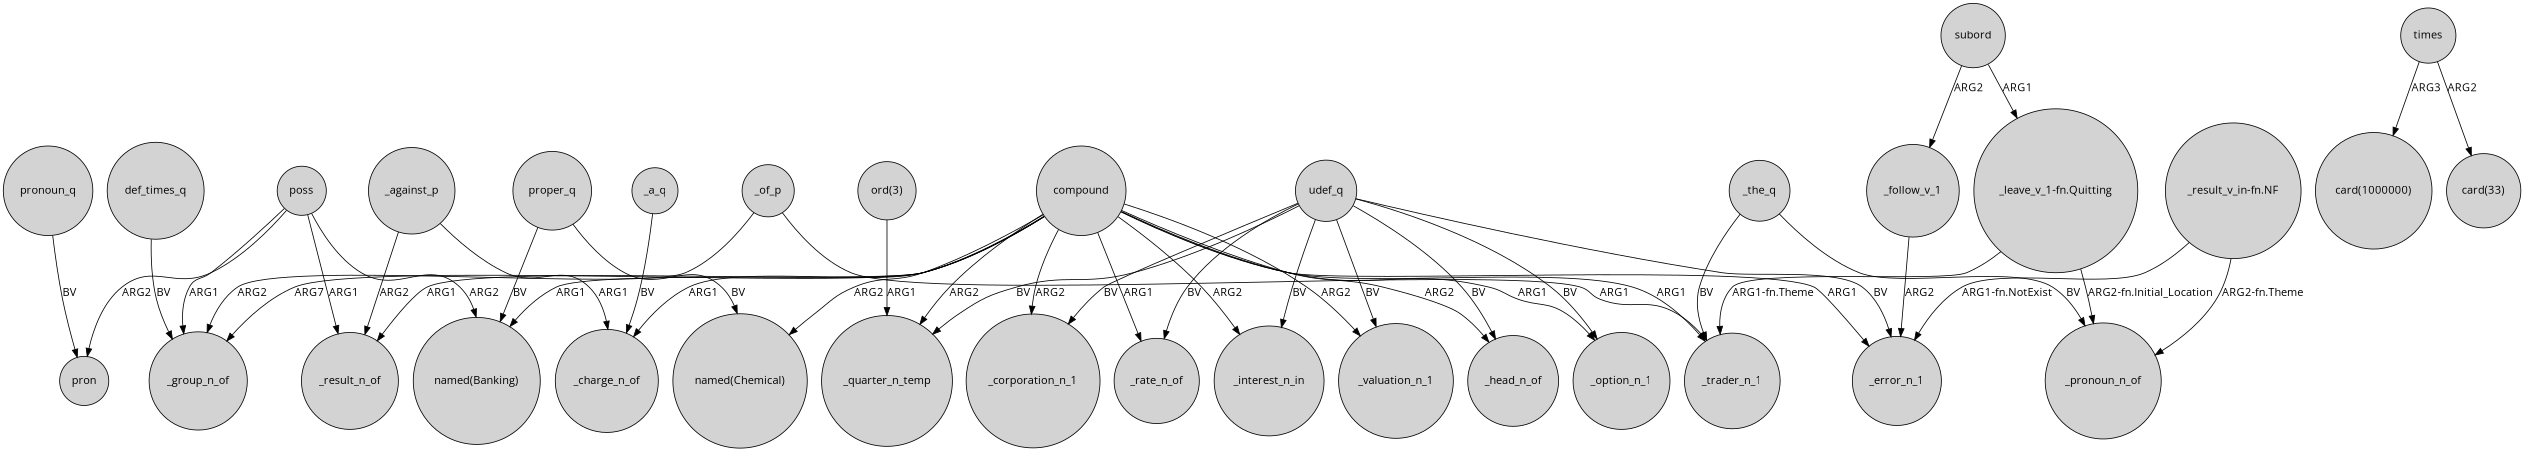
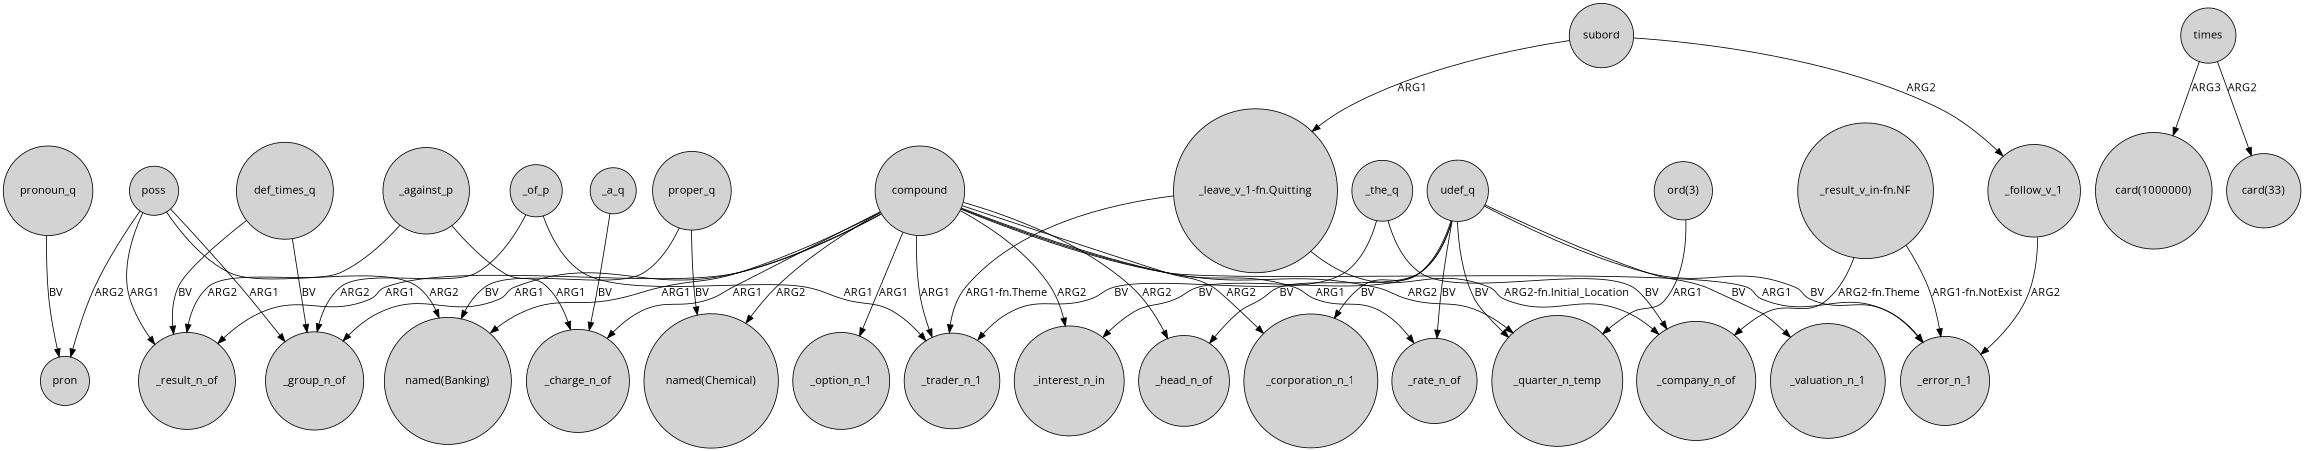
edge "udef_q" -> "_option_n_1": removed, label "BV"
edge "compound" -> "_valuation_n_1": removed, label "ARG2"
edge "def_times_q" -> "_result_n_of": added, label "BV"
edge "compound" -> "_group_n_of": label "ARG7" -> "ARG1"
node "_pronoun_n_of": label "_pronoun_n_of" -> "_company_n_of"
